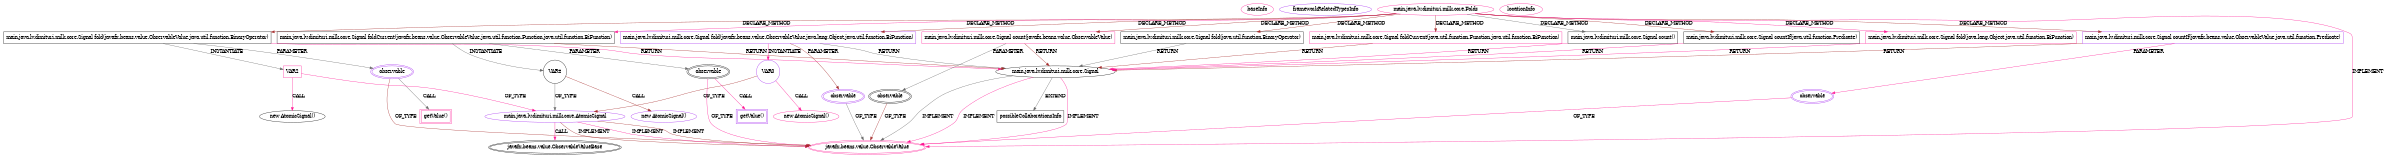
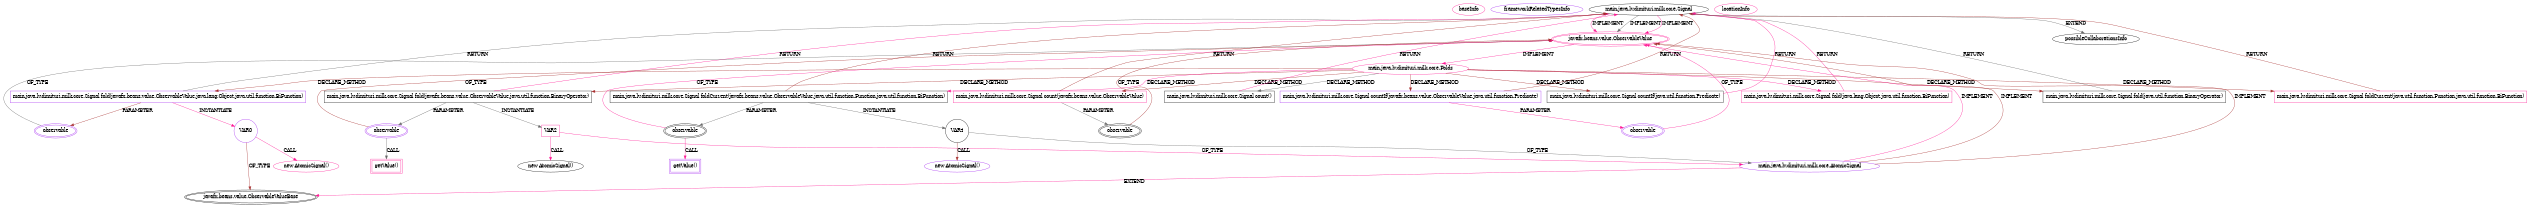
edge "VAR0" -> "main.java.lv.dimituri.milk.core.AtomicSignal": now "VAR0" -> "javafx.beans.value.ObservableValueBase"
node "possibleCollaborationsInfo": shape box -> ellipse
edge "main.java.lv.dimituri.milk.core.Folds" -> "javafx.beans.value.ObservableValue": reversed
edge "main.java.lv.dimituri.milk.core.AtomicSignal" -> "javafx.beans.value.ObservableValueBase": label "CALL" -> "EXTEND"
